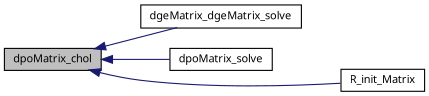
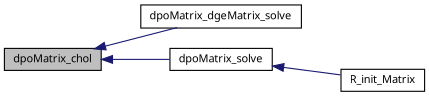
node "dgeMatrix_dgeMatrix_solve": label "dgeMatrix_dgeMatrix_solve" -> "dpoMatrix_dgeMatrix_solve"
edge "R_init_Matrix" -> "dpoMatrix_chol": now "R_init_Matrix" -> "dpoMatrix_solve"
